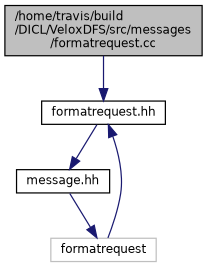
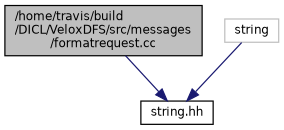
node "formatrequest.hh": label "formatrequest.hh" -> "string.hh"
node "message.hh": removed
node "formatrequest": label "formatrequest" -> "string"
